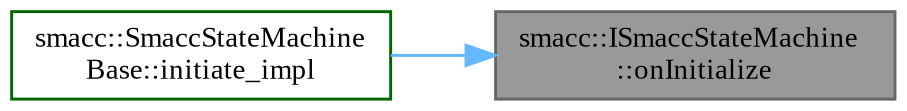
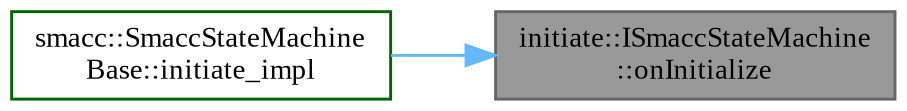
node "smacc::ISmaccStateMachine ::onInitialize": label "smacc::ISmaccStateMachine ::onInitialize" -> "initiate::ISmaccStateMachine ::onInitialize"
